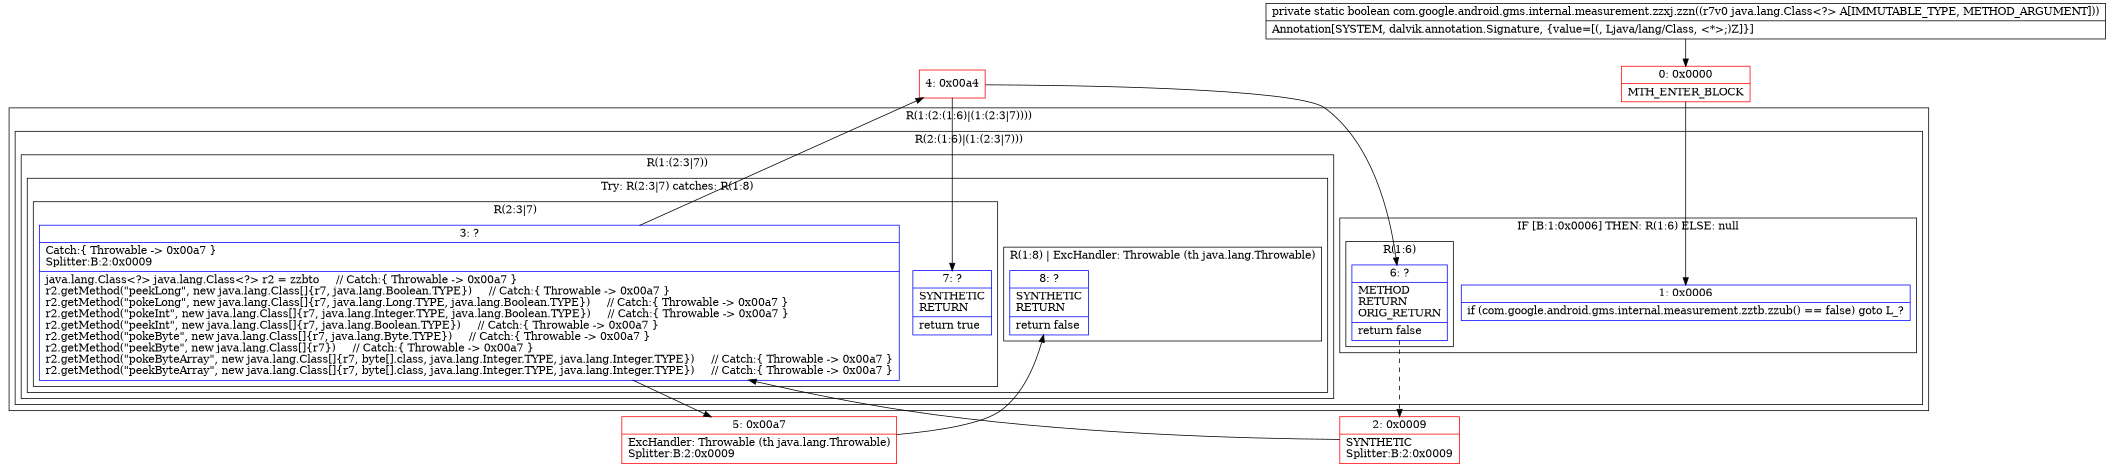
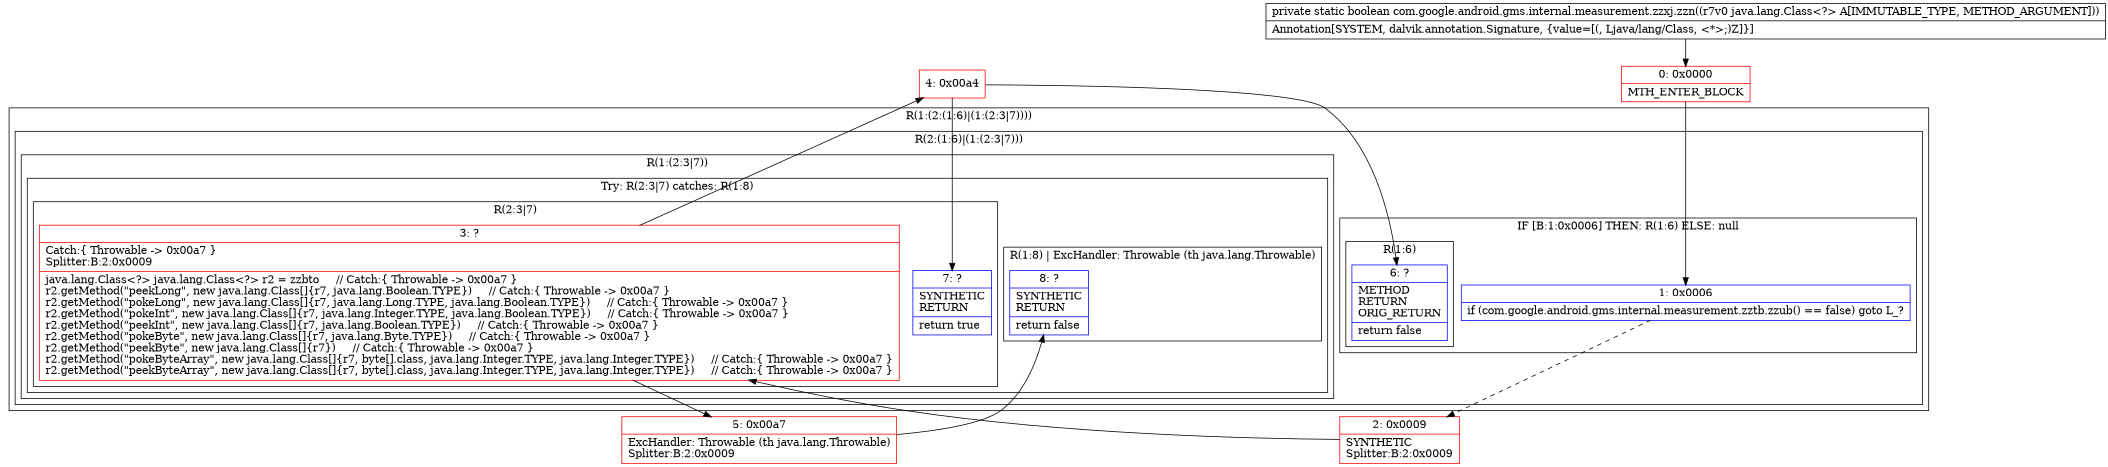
node "3: ?": color blue -> red
edge "6: ?" -> "2: 0x0009": now "1: 0x0006" -> "2: 0x0009"
